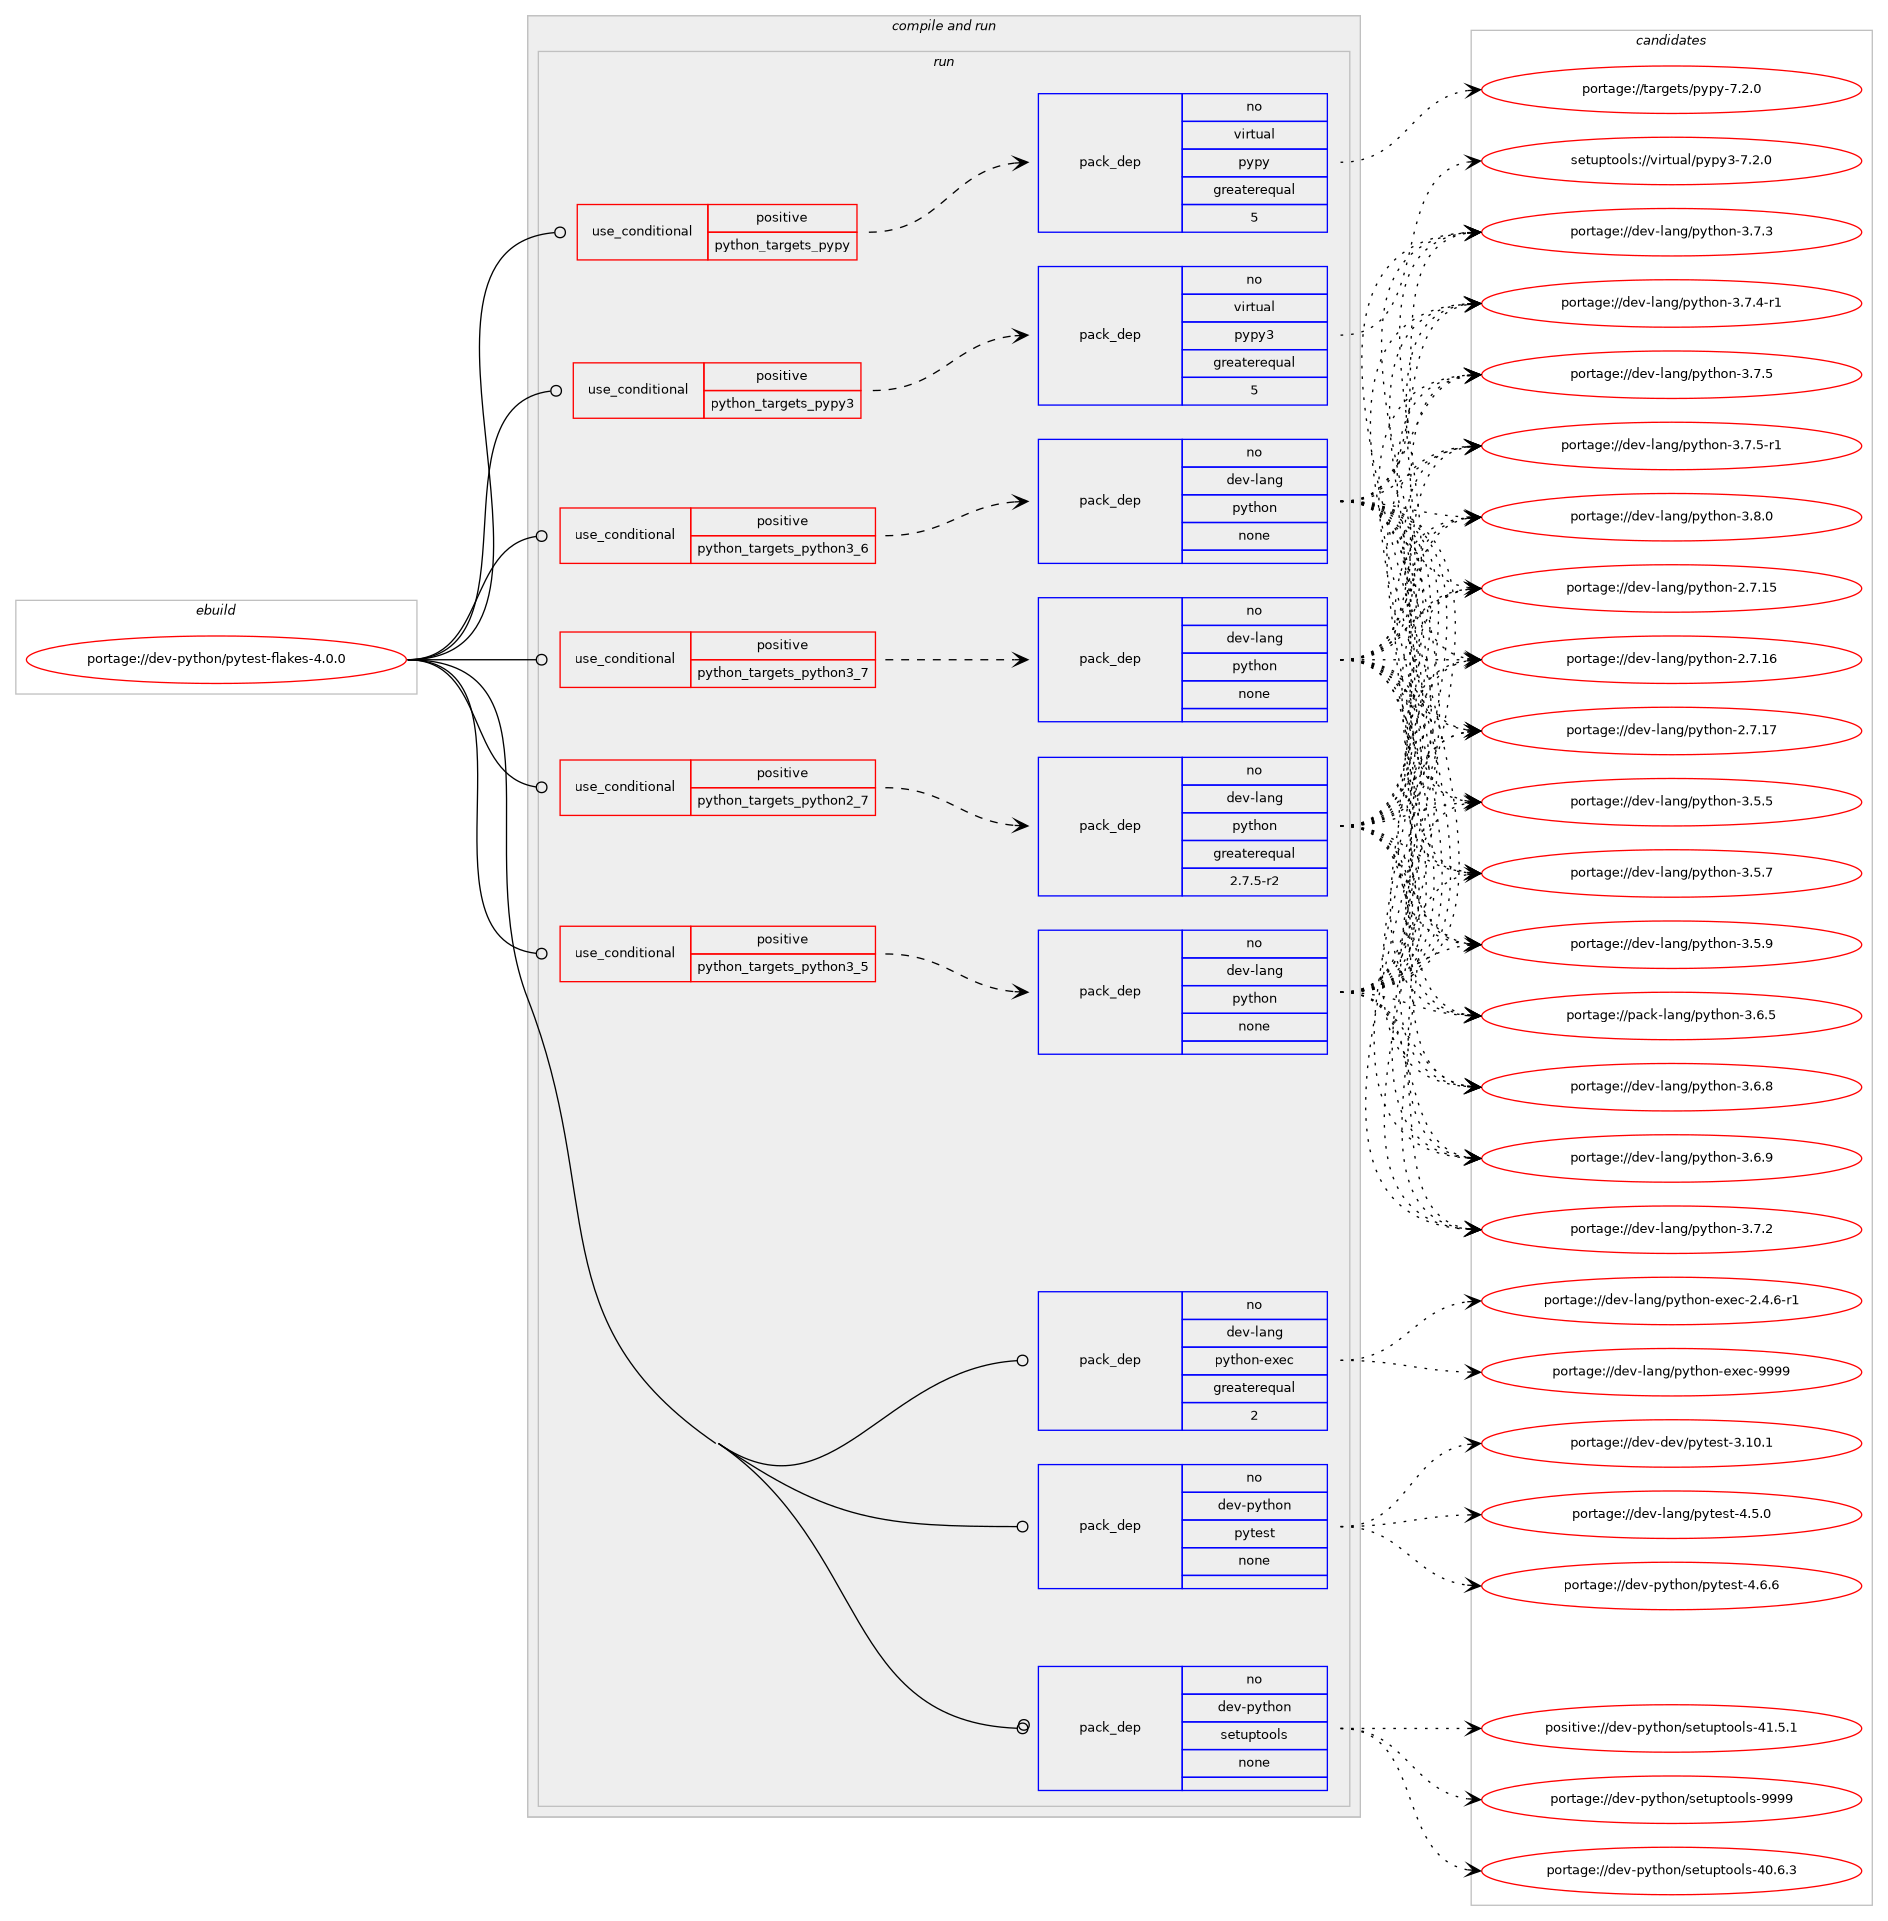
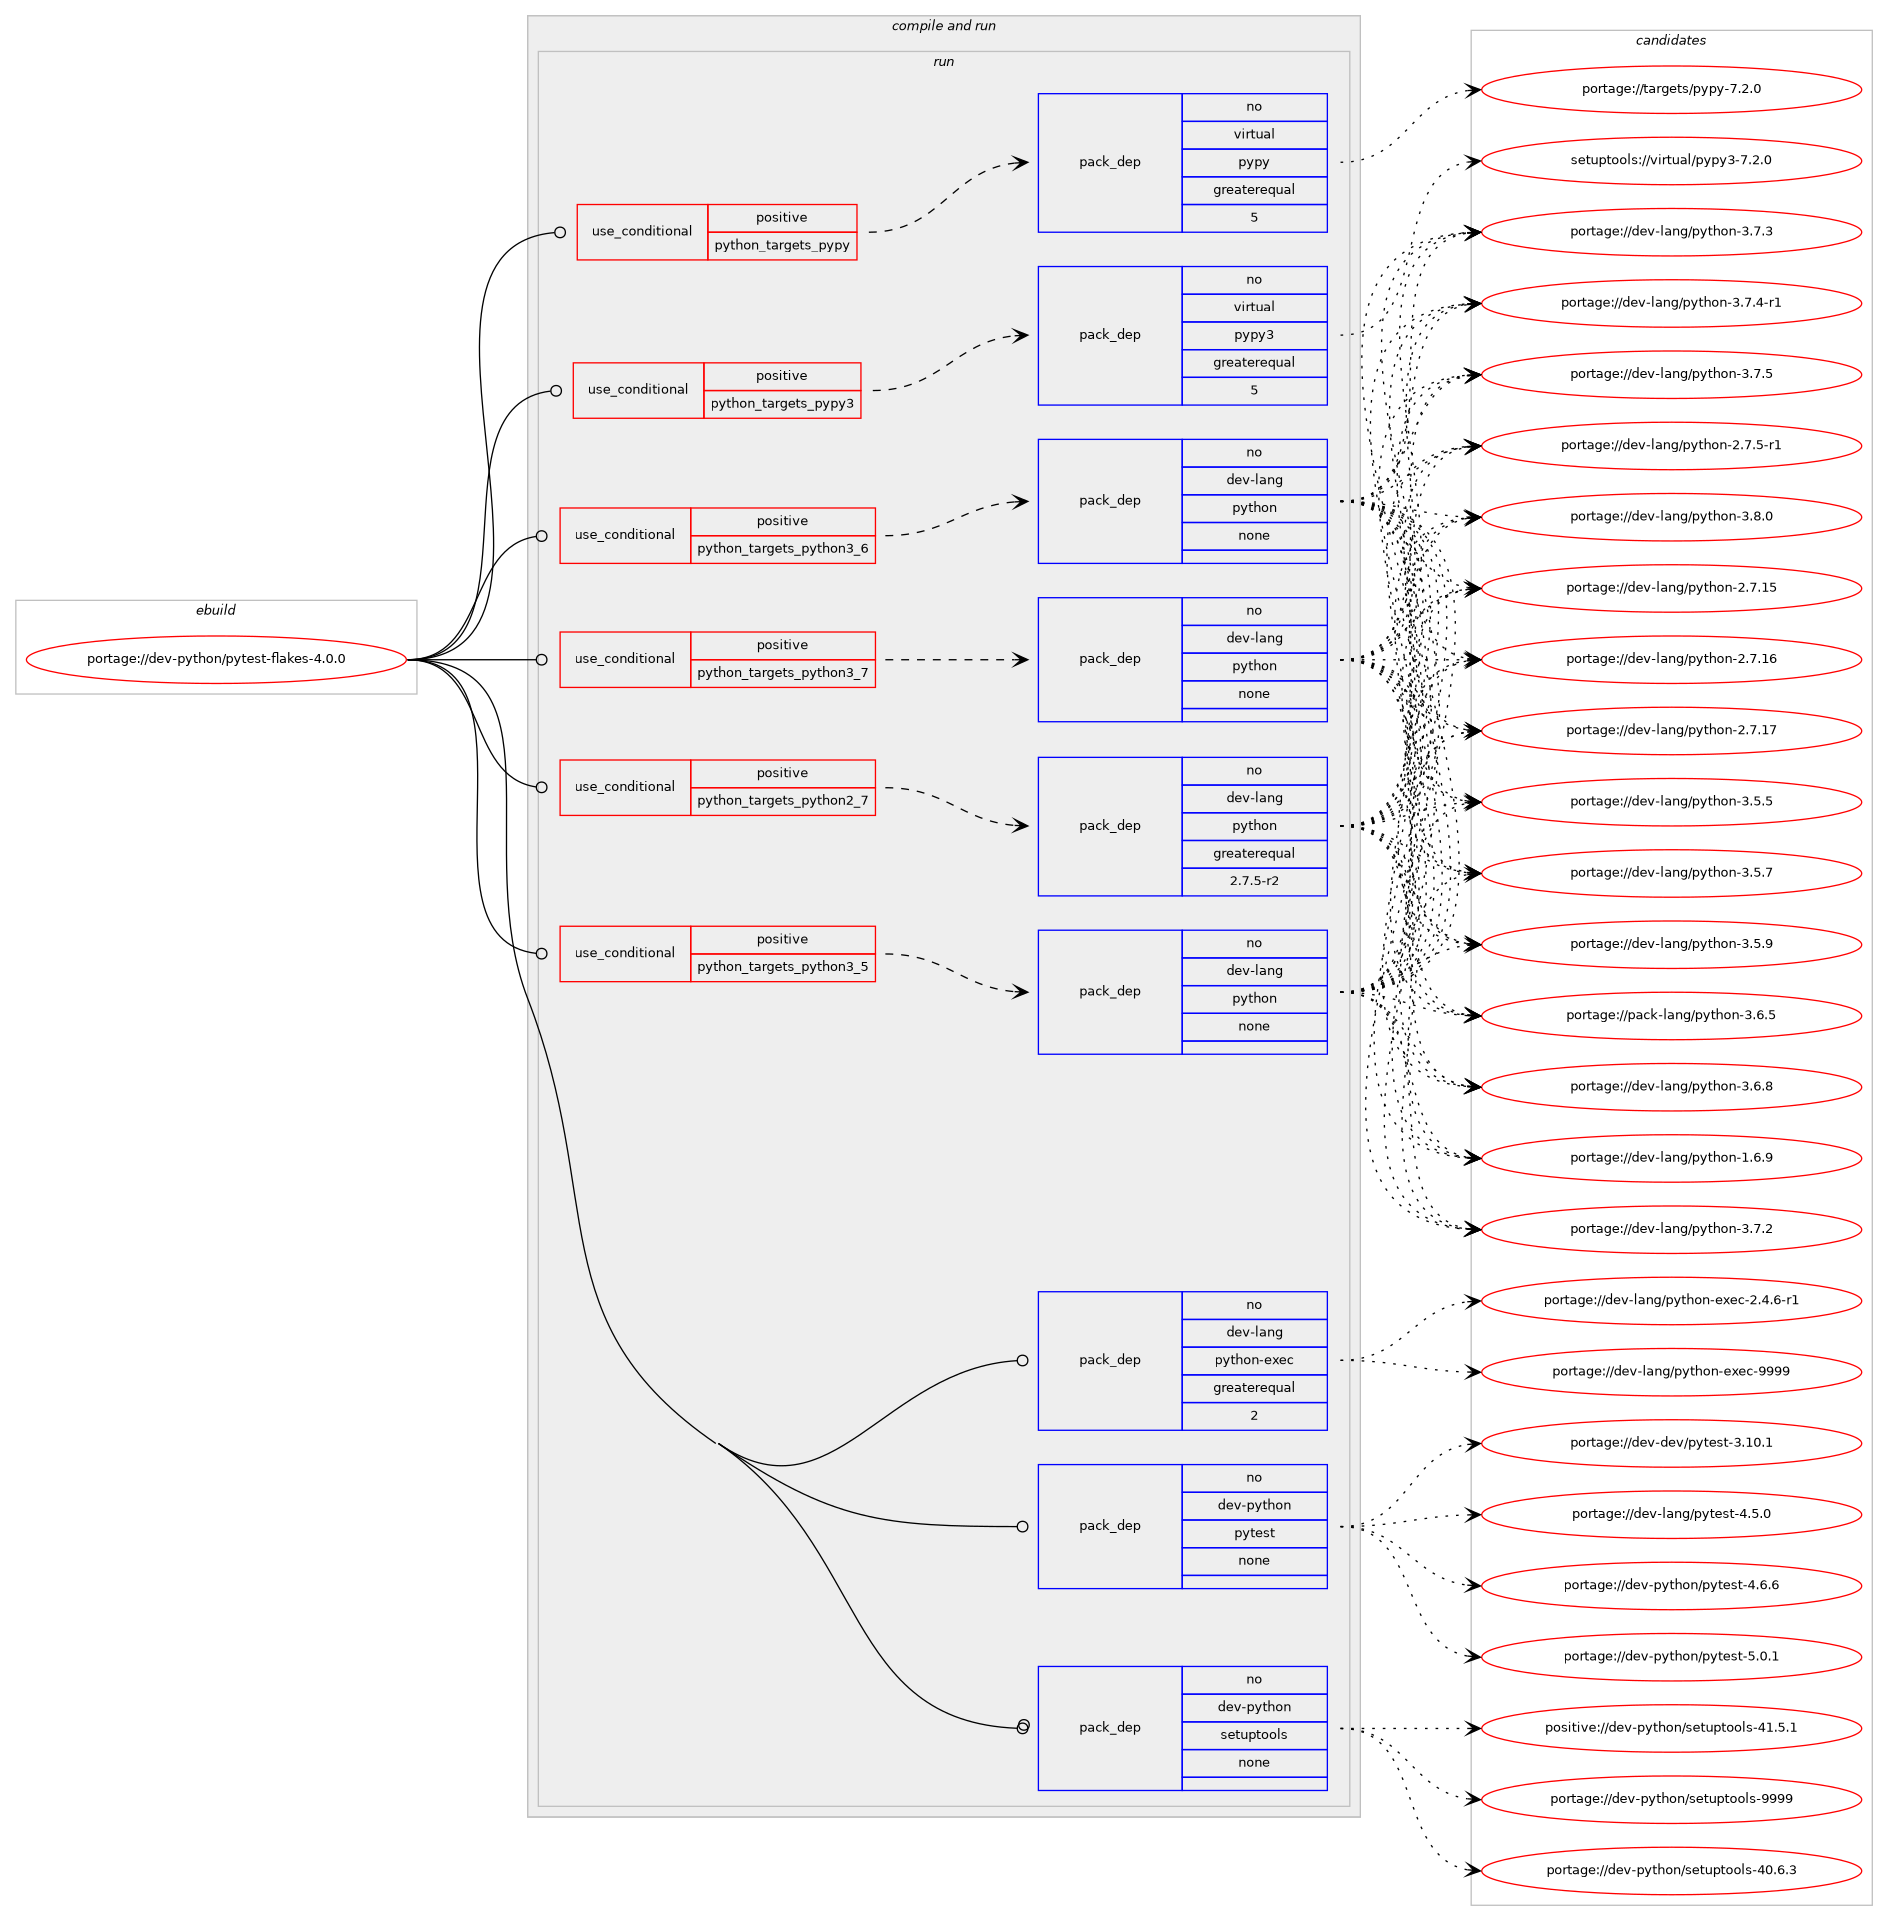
node "portage://dev-lang/python-3.7.5-r1": label "portage://dev-lang/python-3.7.5-r1" -> "portage://dev-lang/python-2.7.5-r1"
node "portage://dev-lang/python-3.6.9": label "portage://dev-lang/python-3.6.9" -> "portage://dev-lang/python-1.6.9"
node "portage://dev-python/pytest-5.0.1": added
